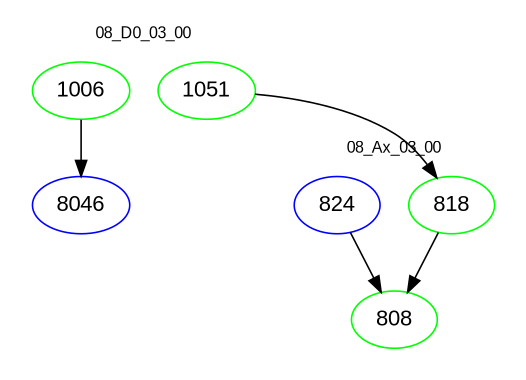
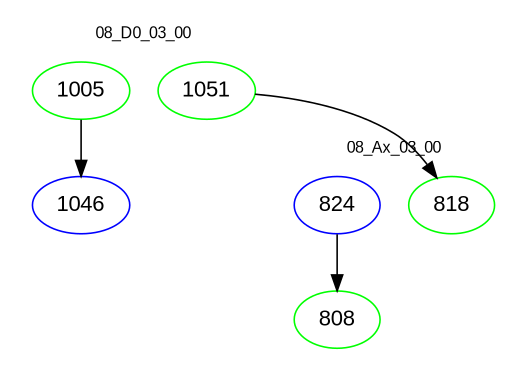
node "1006": label "1006" -> "1005"
node "8046": label "8046" -> "1046"
edge "818" -> "808": removed
